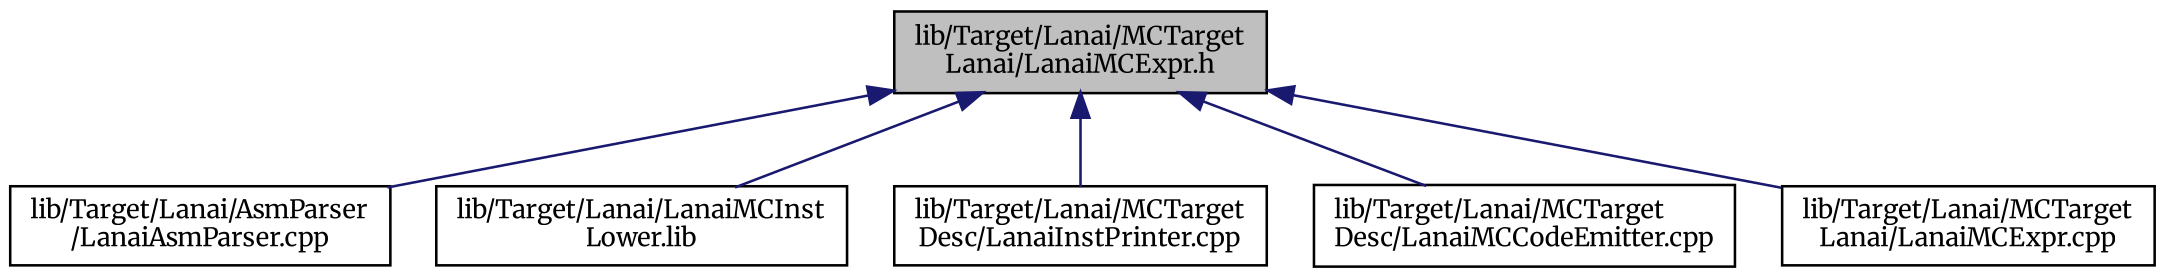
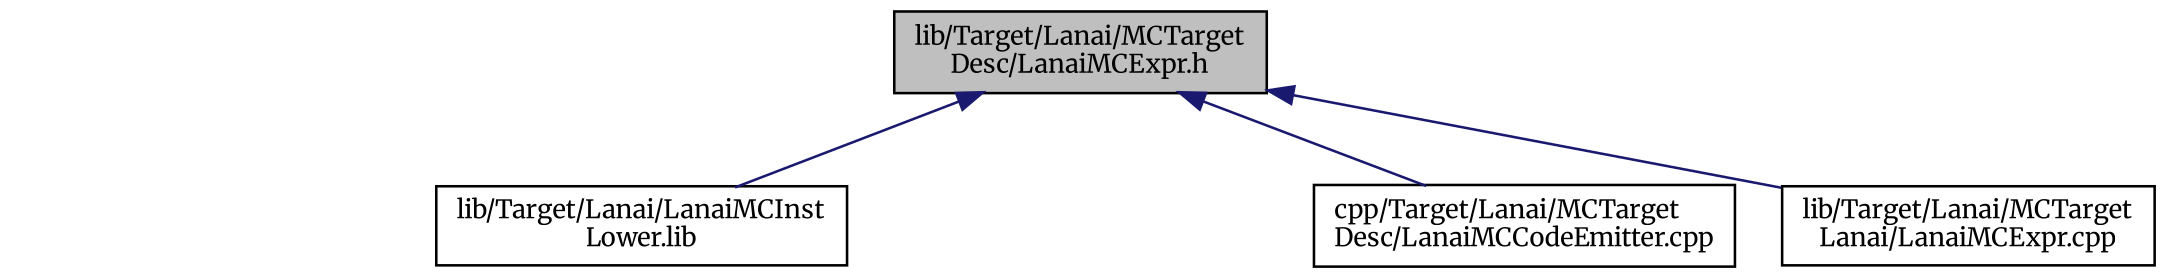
node "lib/Target/Lanai/MCTarget Lanai/LanaiMCExpr.h": label "lib/Target/Lanai/MCTarget Lanai/LanaiMCExpr.h" -> "lib/Target/Lanai/MCTarget Desc/LanaiMCExpr.h"
node "lib/Target/Lanai/AsmParser /LanaiAsmParser.cpp": removed
node "lib/Target/Lanai/MCTarget Desc/LanaiInstPrinter.cpp": removed
node "lib/Target/Lanai/MCTarget Desc/LanaiMCCodeEmitter.cpp": label "lib/Target/Lanai/MCTarget Desc/LanaiMCCodeEmitter.cpp" -> "cpp/Target/Lanai/MCTarget Desc/LanaiMCCodeEmitter.cpp"
